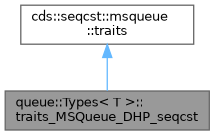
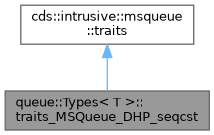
node "cds::seqcst::msqueue ::traits": label "cds::seqcst::msqueue ::traits" -> "cds::intrusive::msqueue ::traits"
